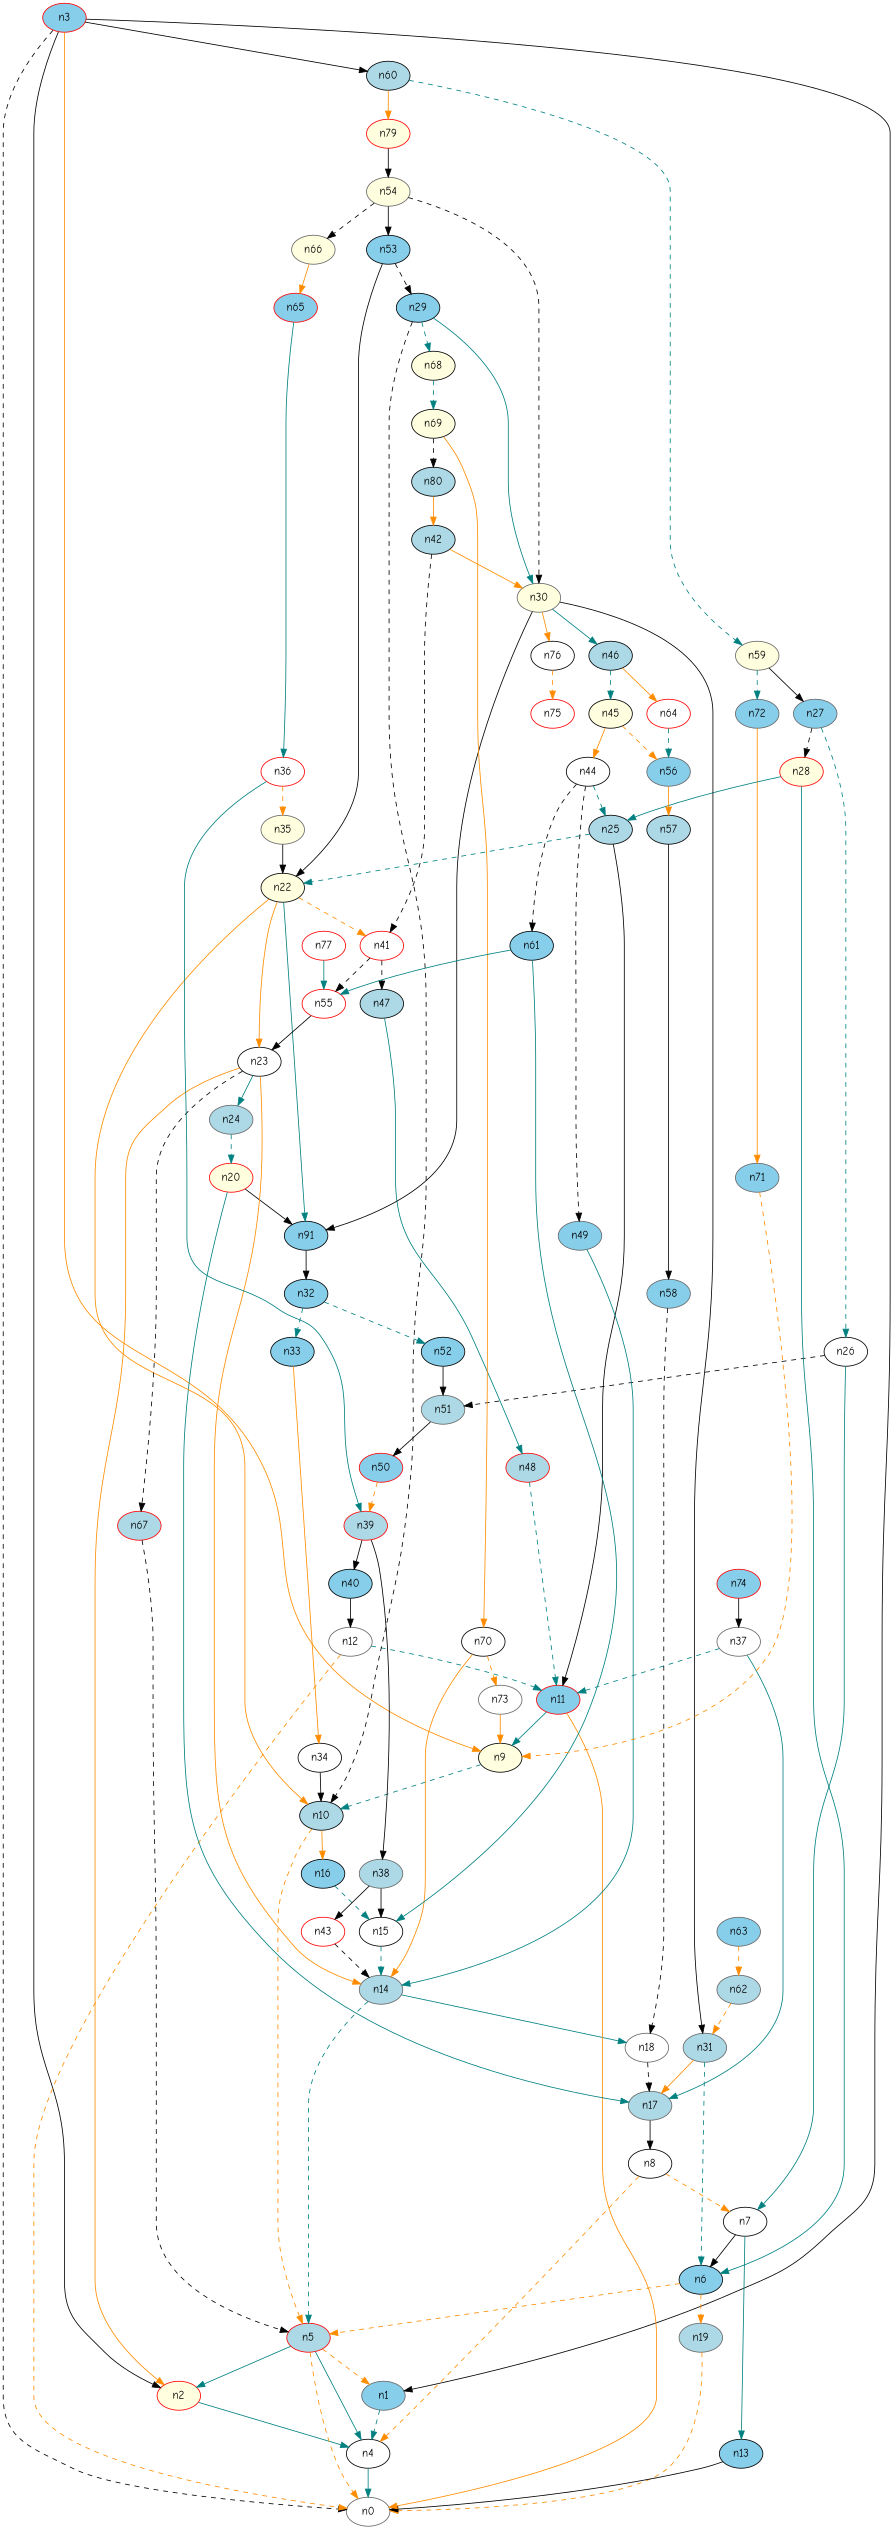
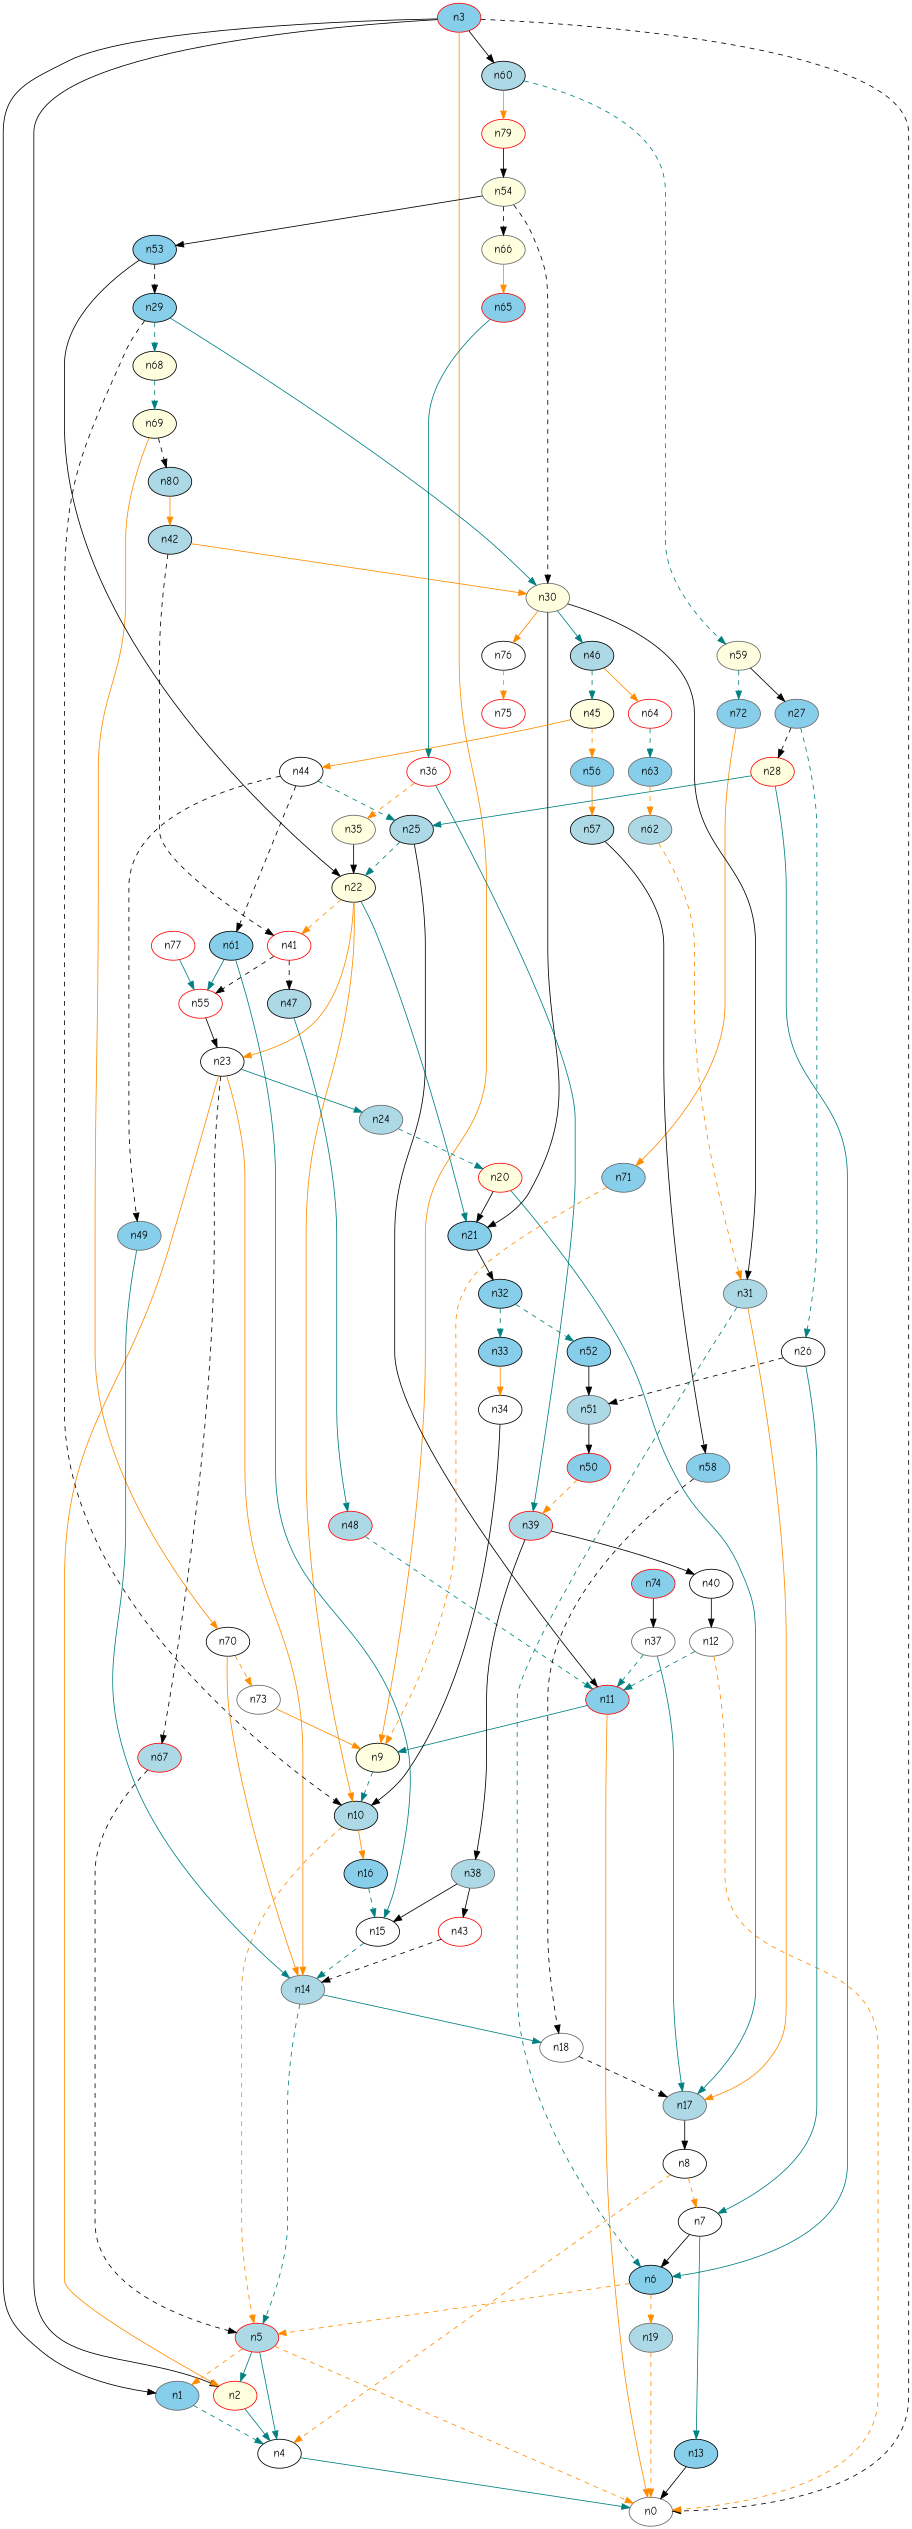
edge "n64" -> "n56": now "n64" -> "n63"
node "n91": label "n91" -> "n21"
node "n40": fillcolor skyblue -> white
